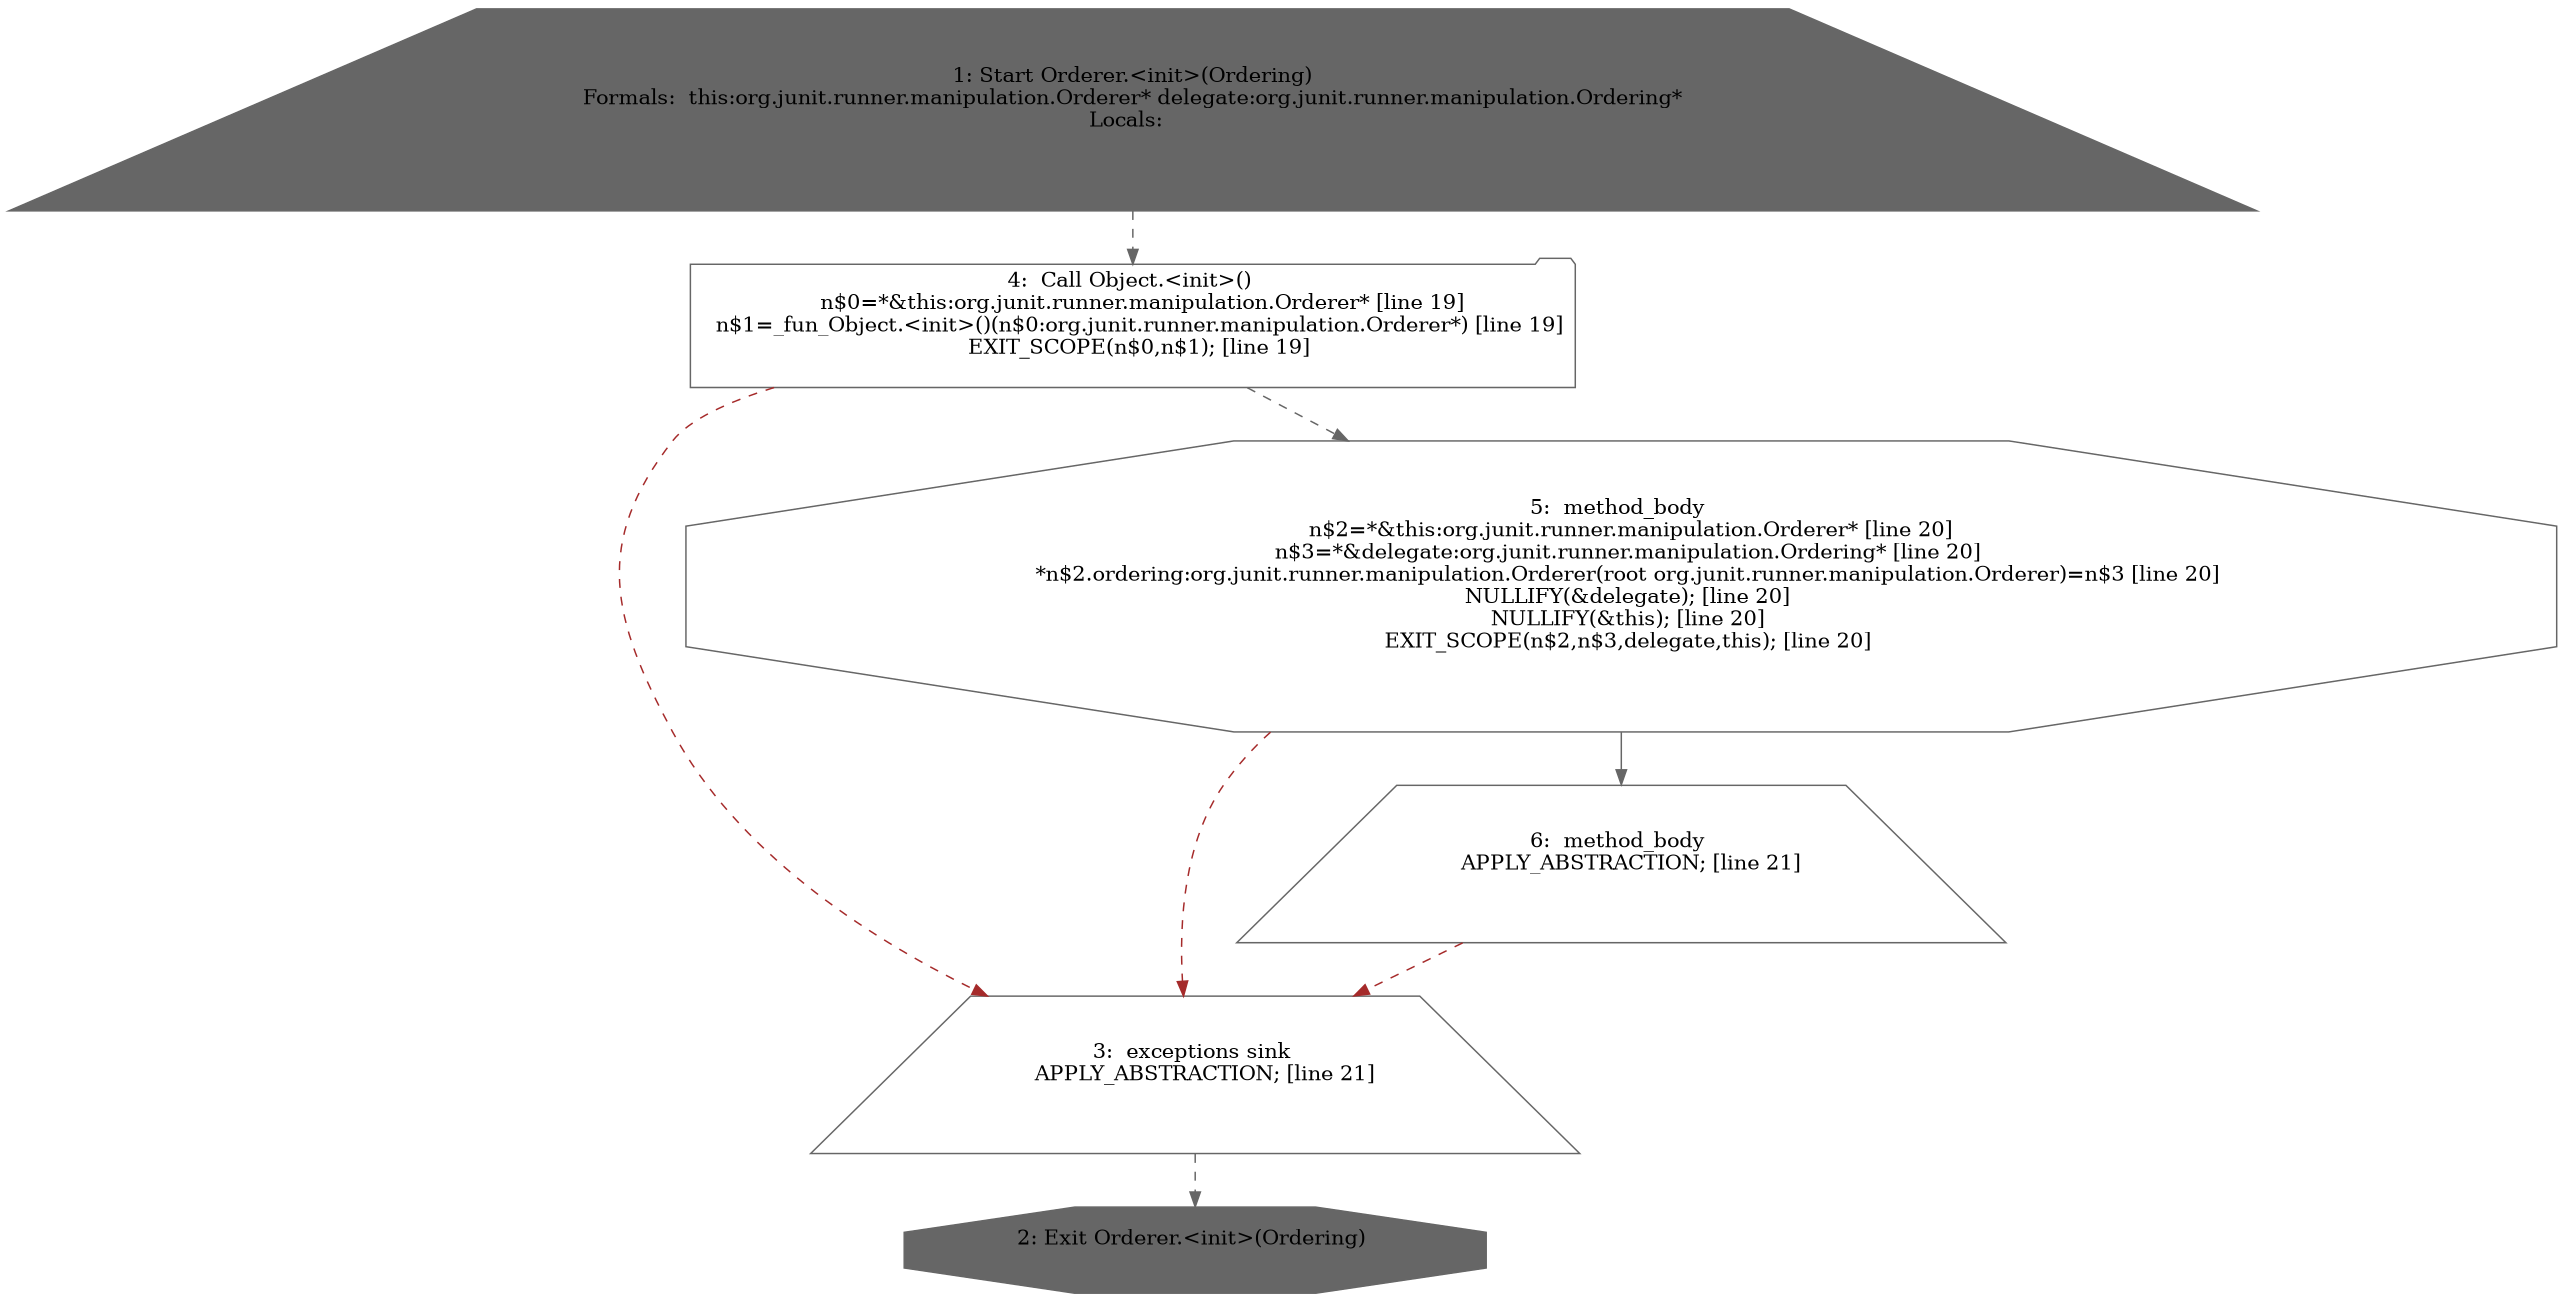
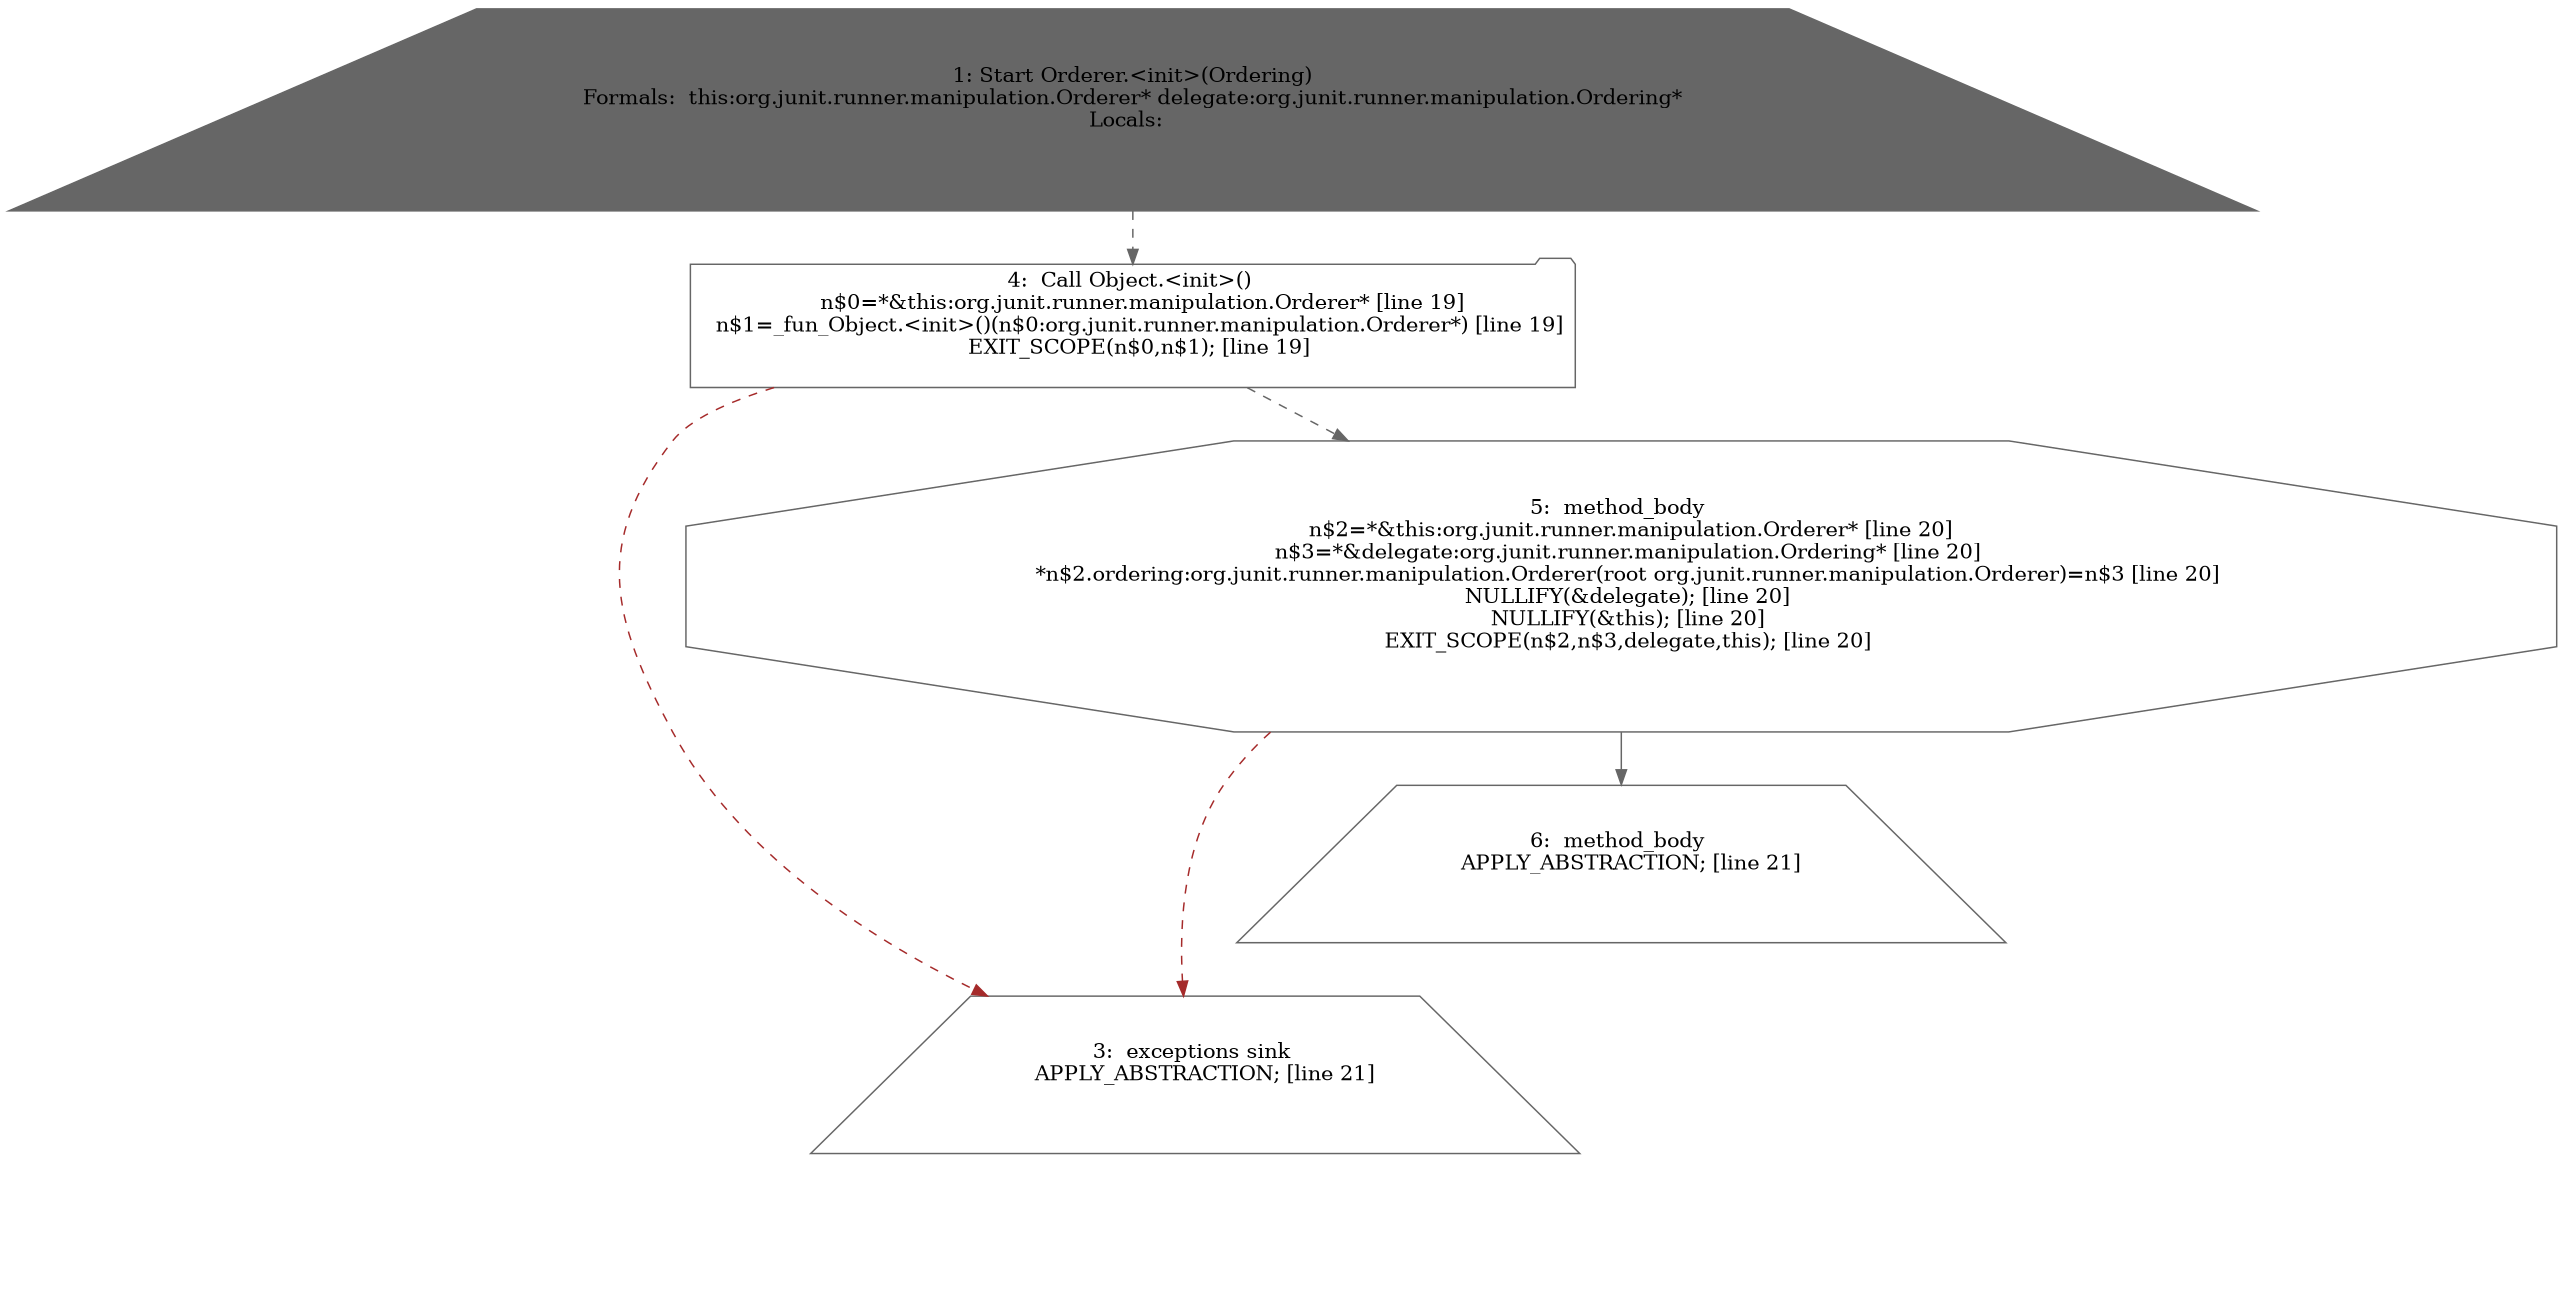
edge "6:  method_body APPLY_ABSTRACTION; [line 21]" -> "3:  exceptions sink APPLY_ABSTRACTION; [line 21]": removed
node "2: Exit Orderer.<init>(Ordering)": removed
